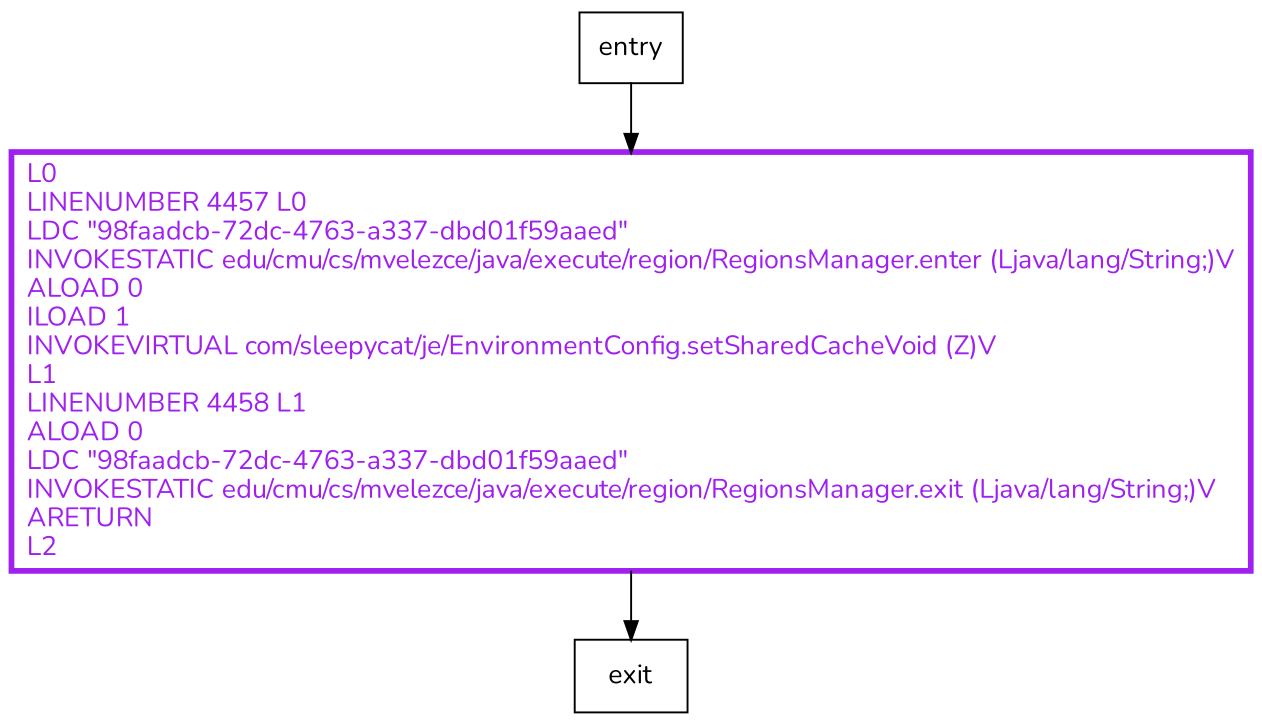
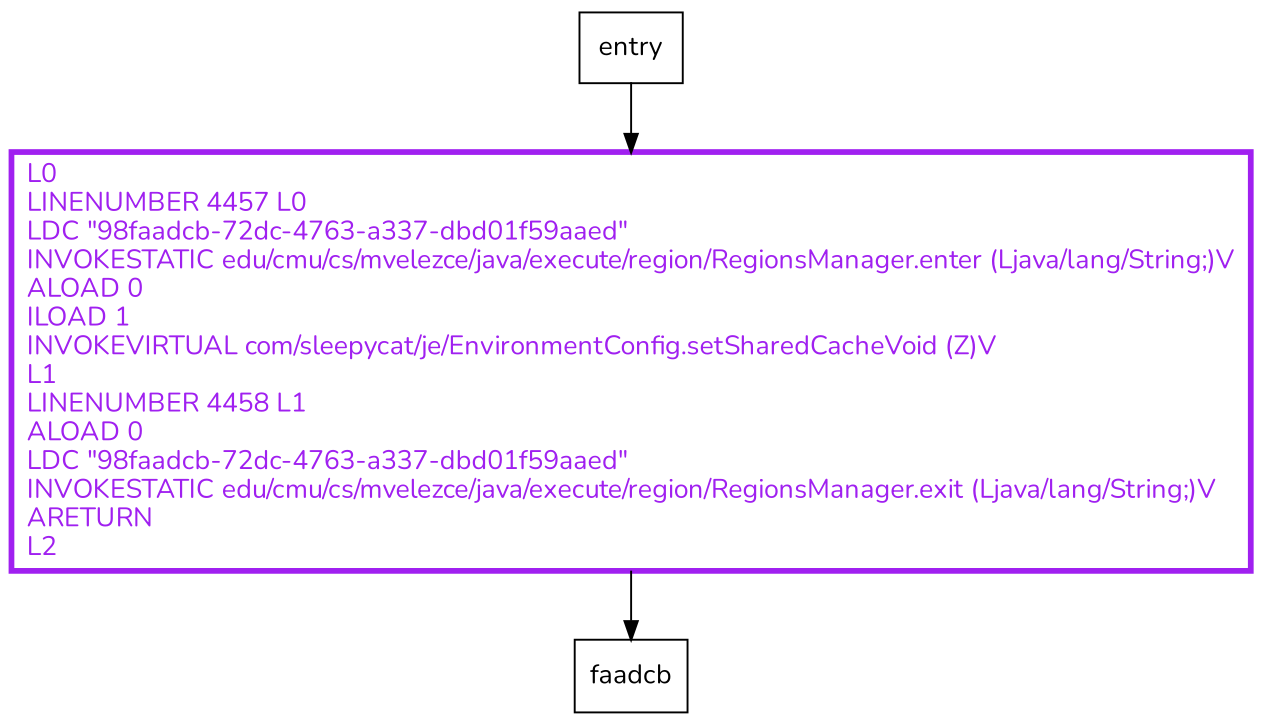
node "exit": label "exit" -> "faadcb"
